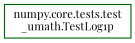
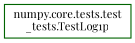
node "numpy.core.tests.test _umath.TestLog1p": label "numpy.core.tests.test _umath.TestLog1p" -> "numpy.core.tests.test _tests.TestLog1p"
